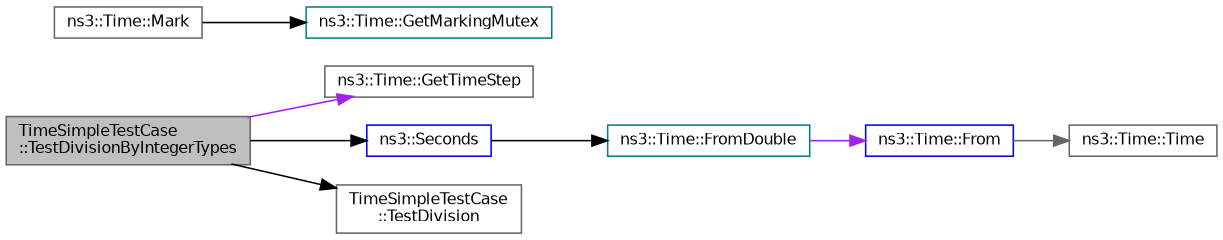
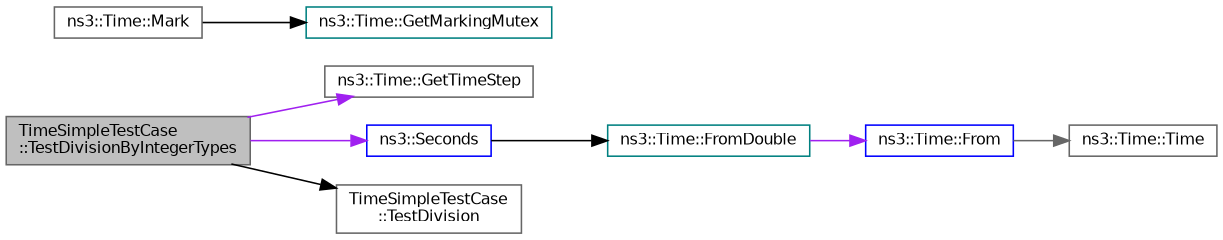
edge "TimeSimpleTestCase ::TestDivisionByIntegerTypes" -> "ns3::Seconds": color black -> purple
